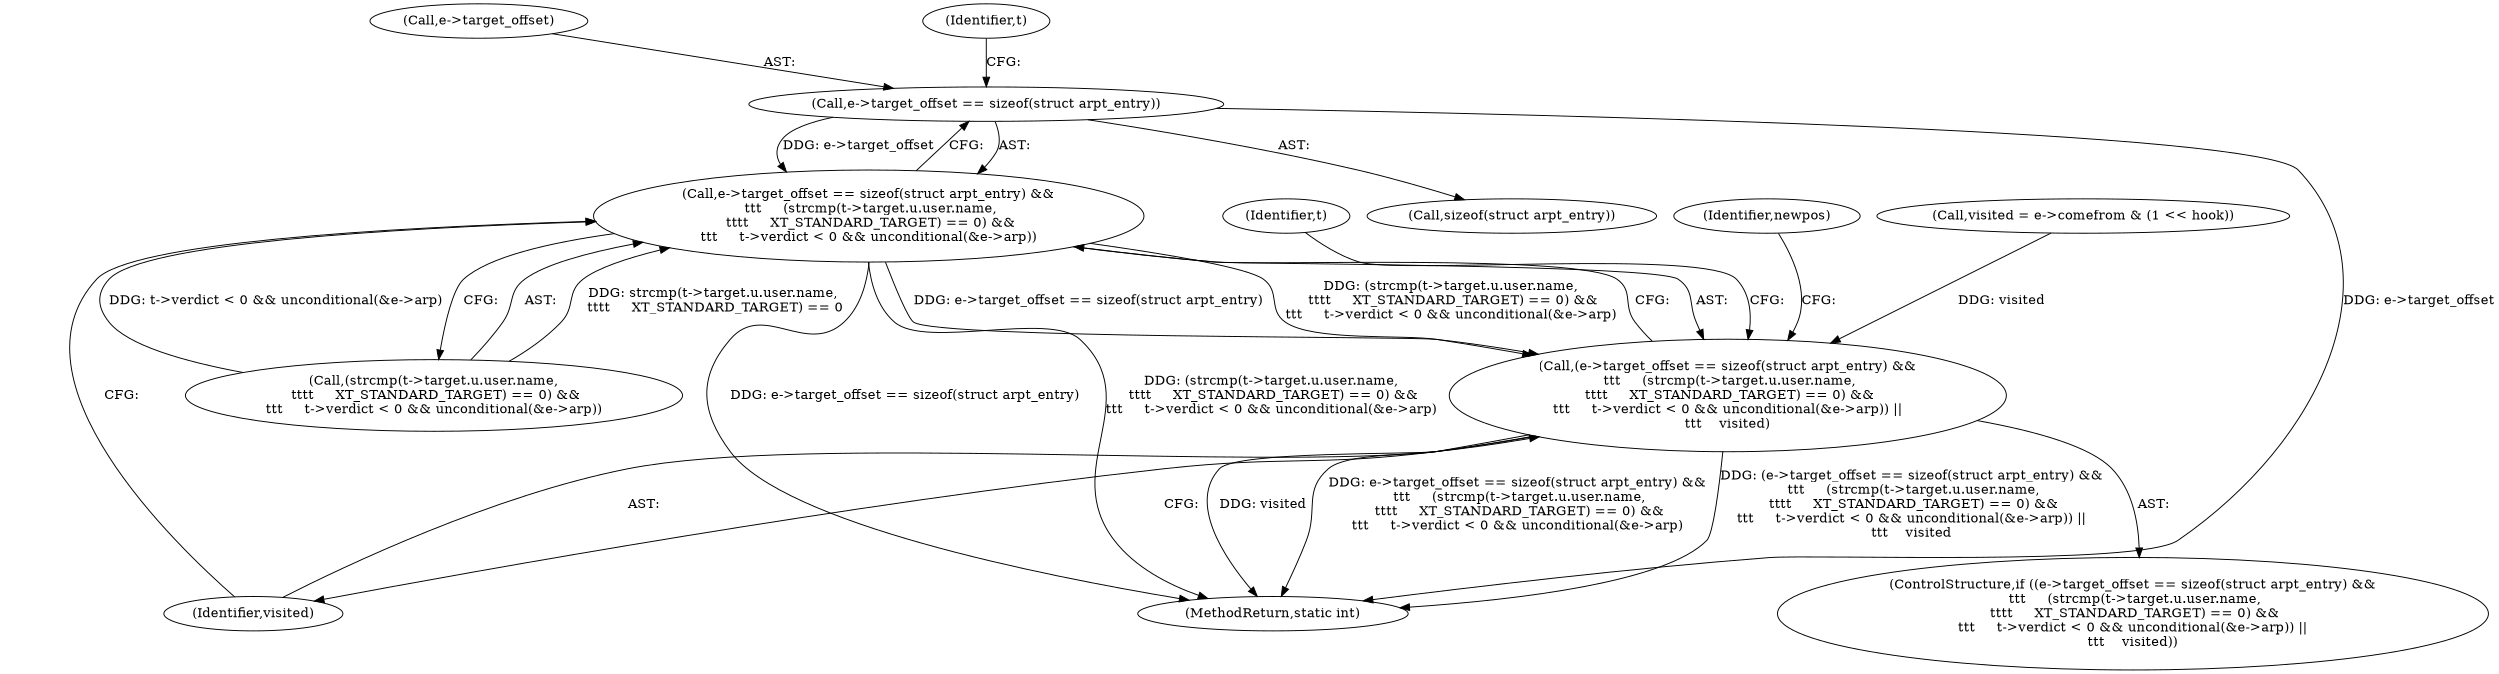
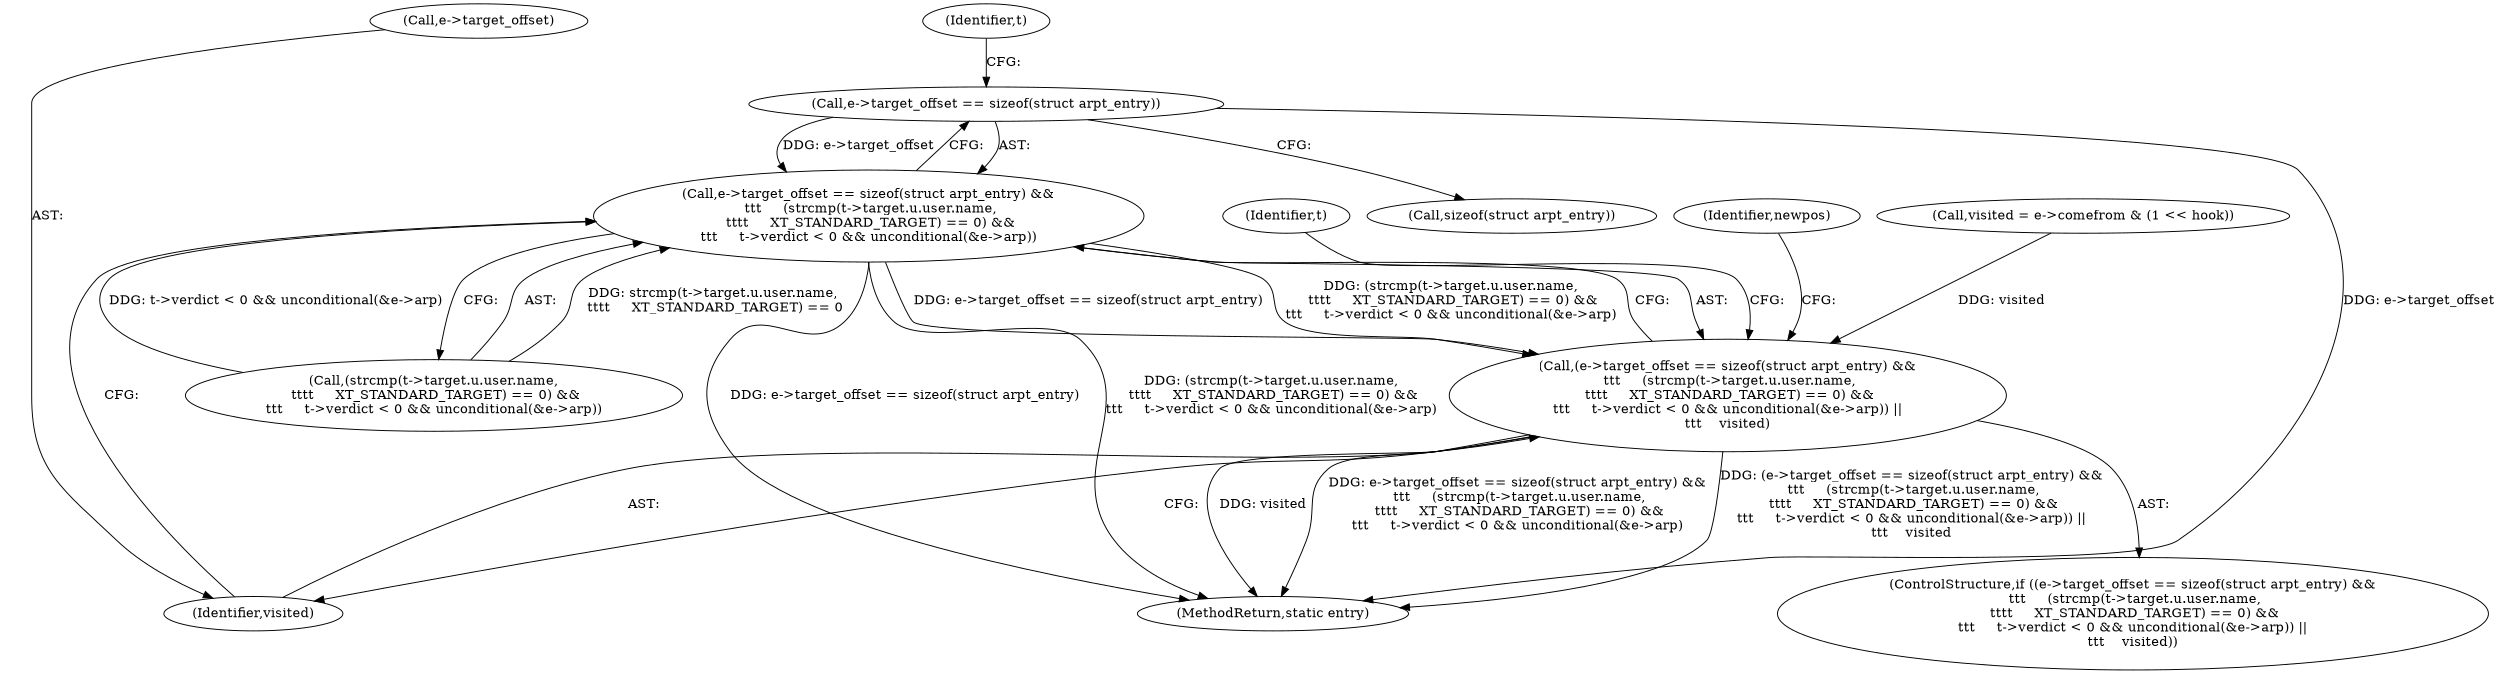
edge "(Call,e->target_offset)" -> "(Call,e->target_offset == sizeof(struct arpt_entry))": now "(Call,e->target_offset)" -> "(Identifier,visited)"
edge "(Call,e->target_offset == sizeof(struct arpt_entry))" -> "(Call,sizeof(struct arpt_entry))": label "AST: " -> "CFG: "
node "(MethodReturn,static int)": label "(MethodReturn,static int)" -> "(MethodReturn,static entry)"
